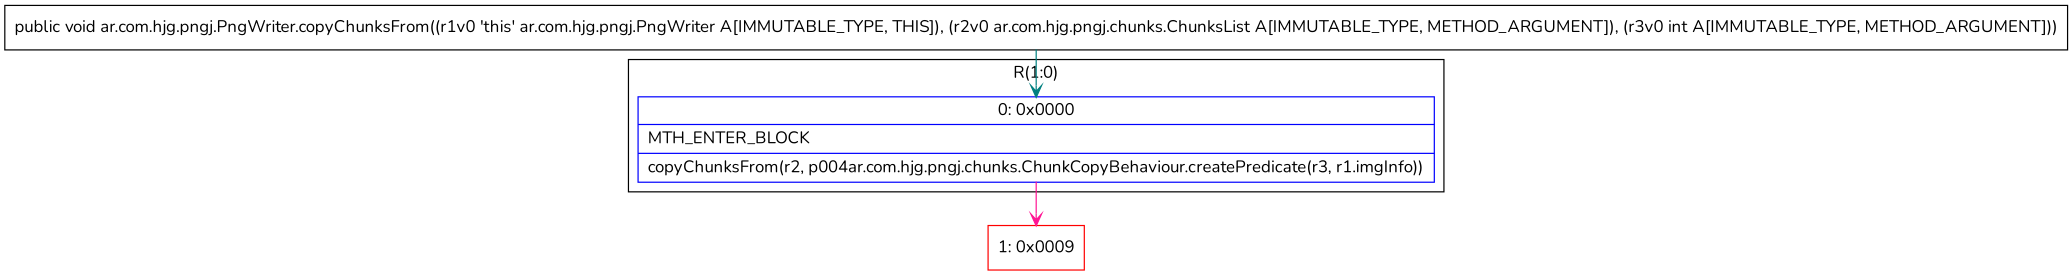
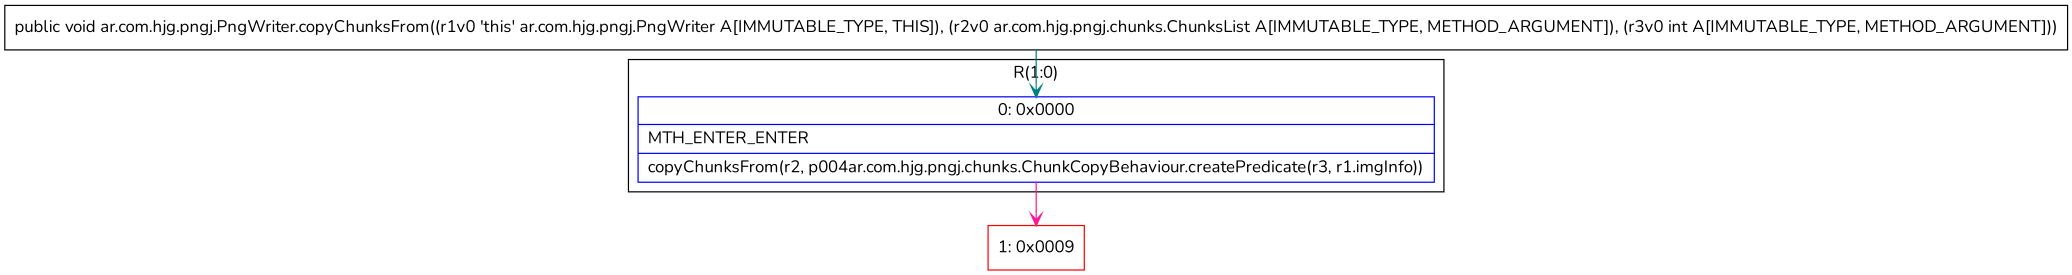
node "0: 0x0000": text "MTH_ENTER_BLOCK" -> "MTH_ENTER_ENTER"
